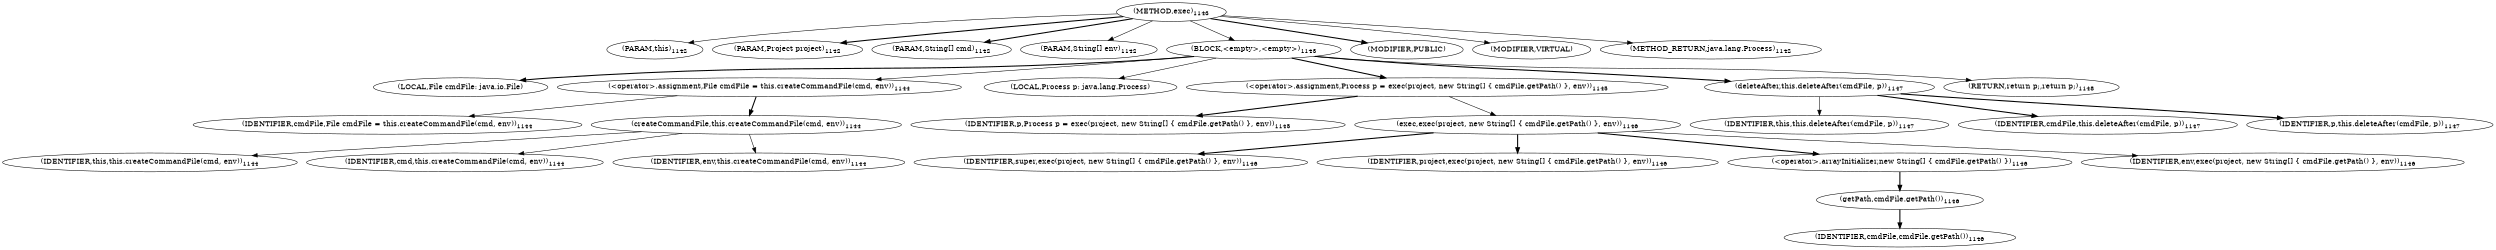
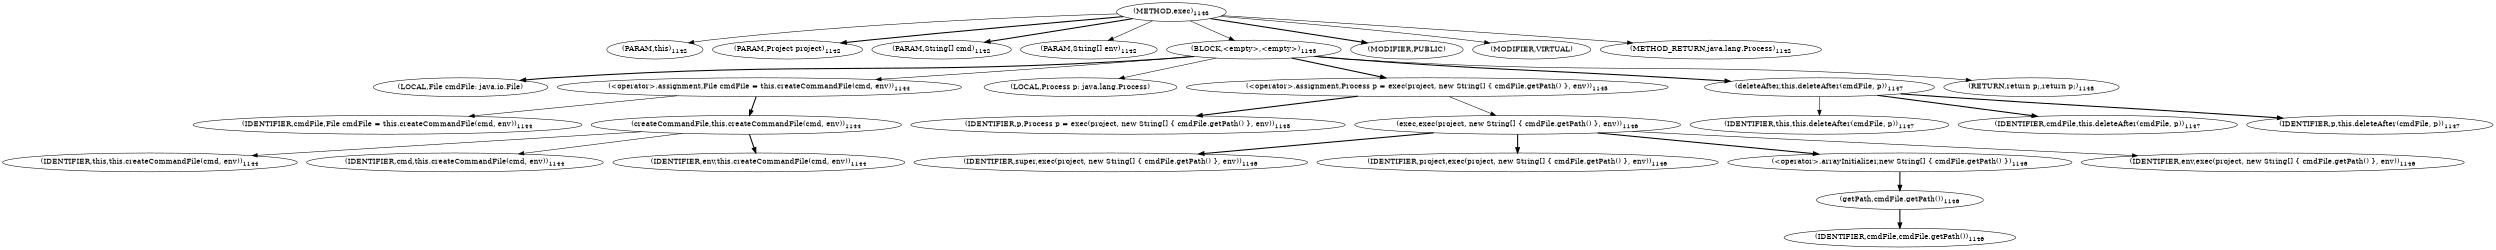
edge "(createCommandFile,this.createCommandFile(cmd, env))" -> "(IDENTIFIER,env,this.createCommandFile(cmd, env))": style solid -> bold
